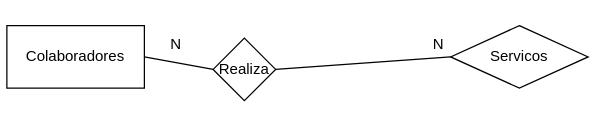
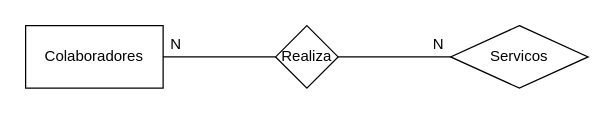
node "Colaboradores": moved (76, 57) -> (94, 57)
node "Realiza": moved (244, 69) -> (307, 57)
